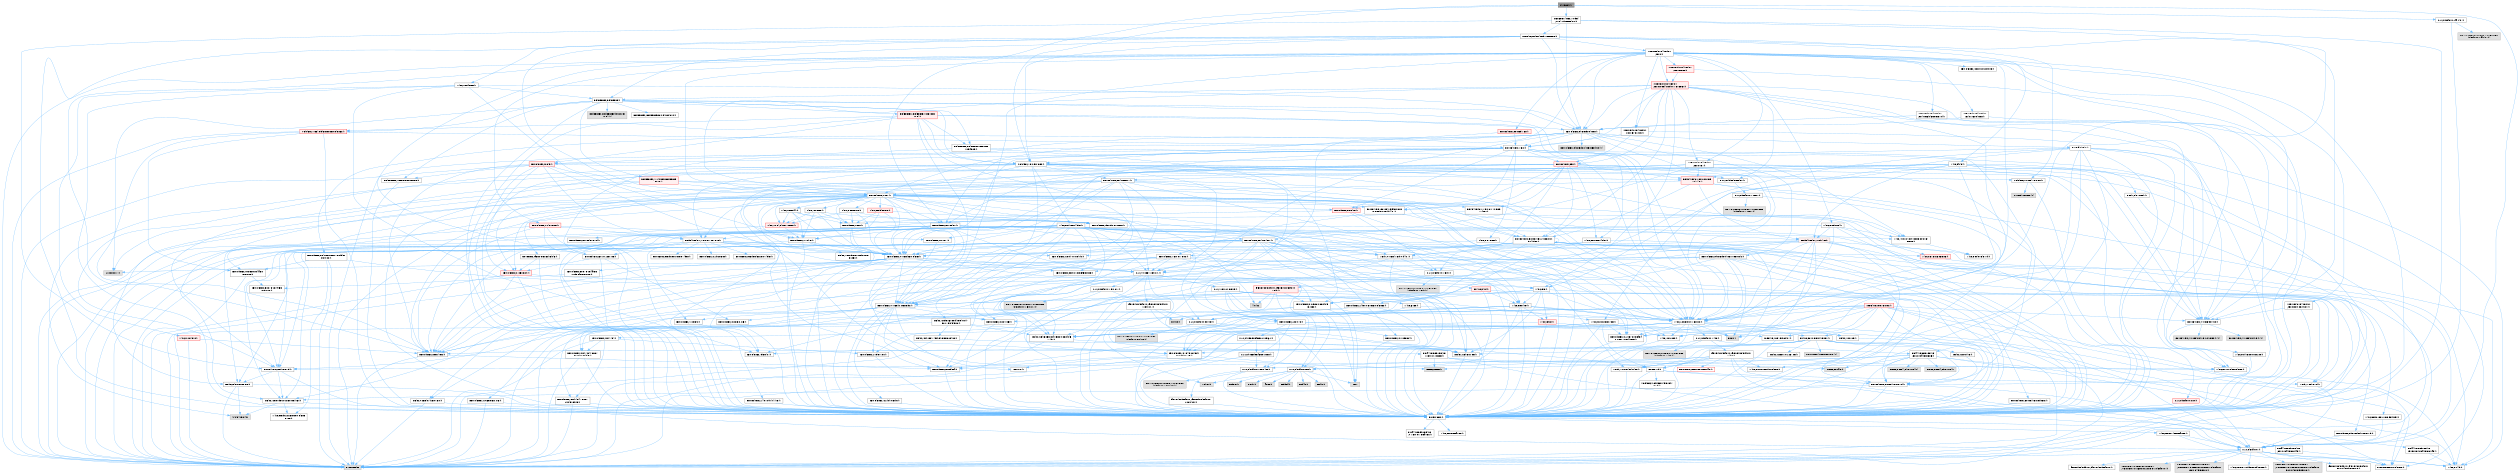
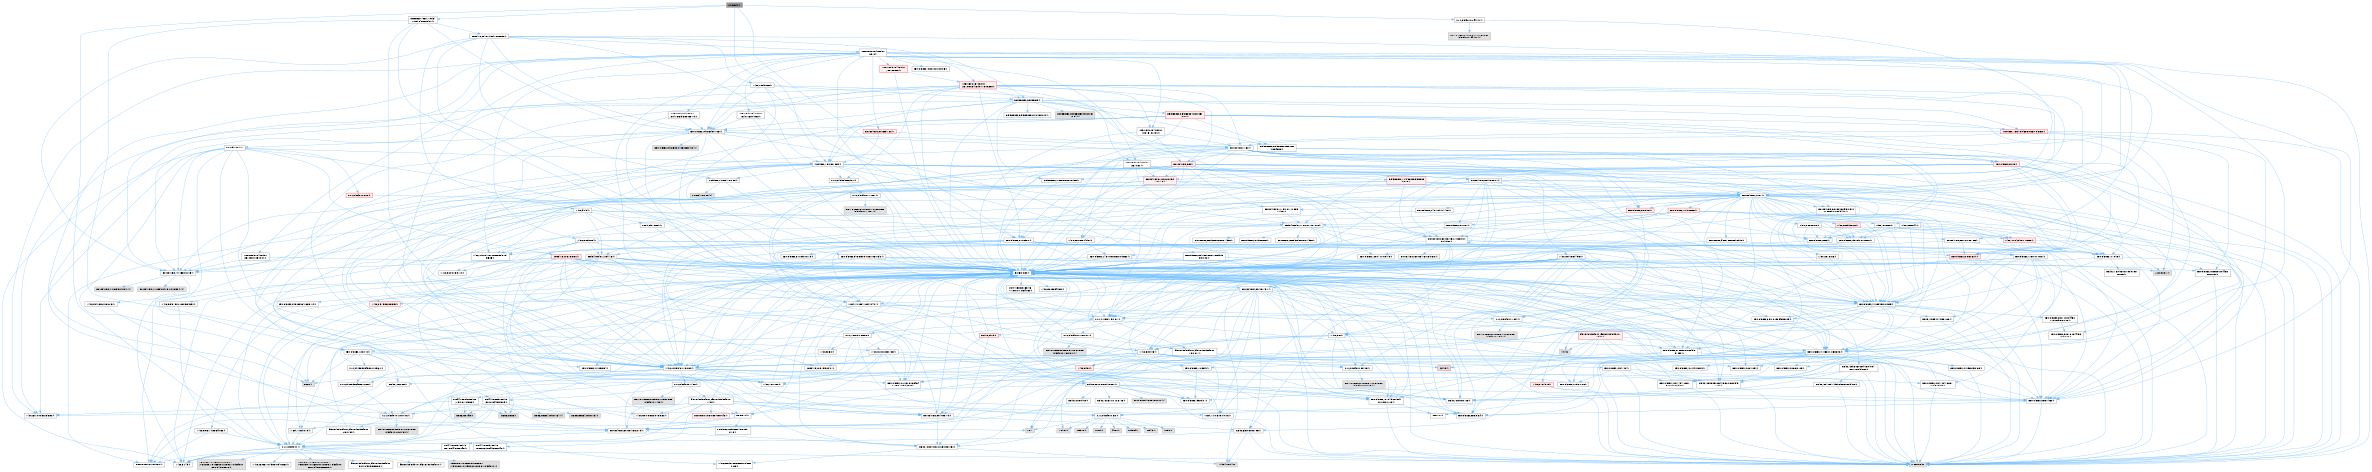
edge "Internationalization /TextLocalizationManager.h" -> "Templates/Function.h": added
edge "Misc/Guid.h" -> "Serialization/Structured Archive.h": removed
edge "CoreGlobals.h" -> "Logging/LogMacros.h": added
edge "Containers/StringView.h" -> "CoreTypes.h": reversed
node "string.h": color grey60 -> red
